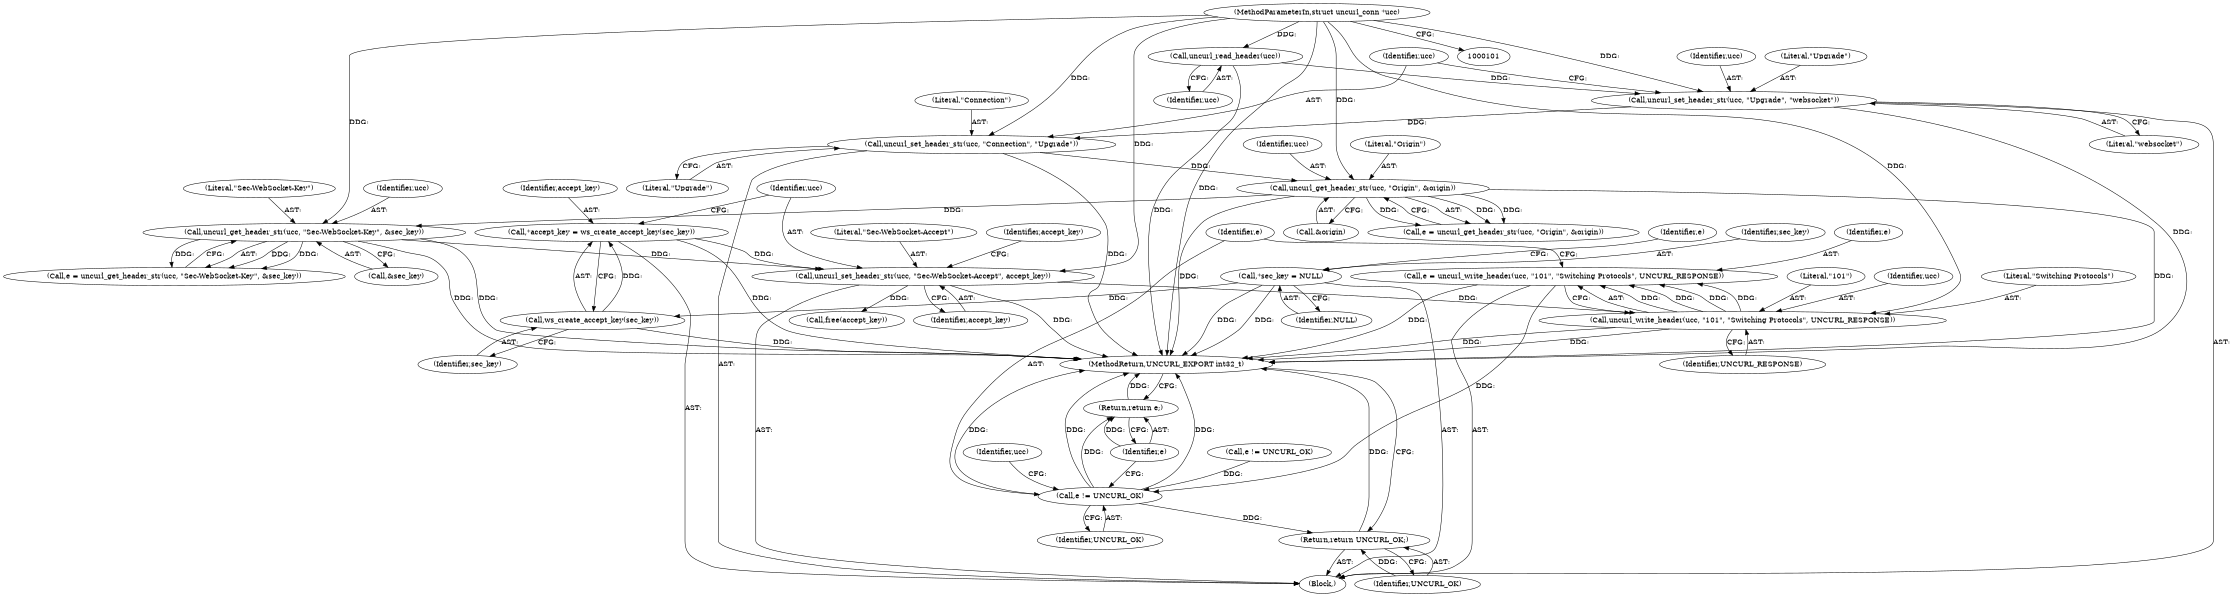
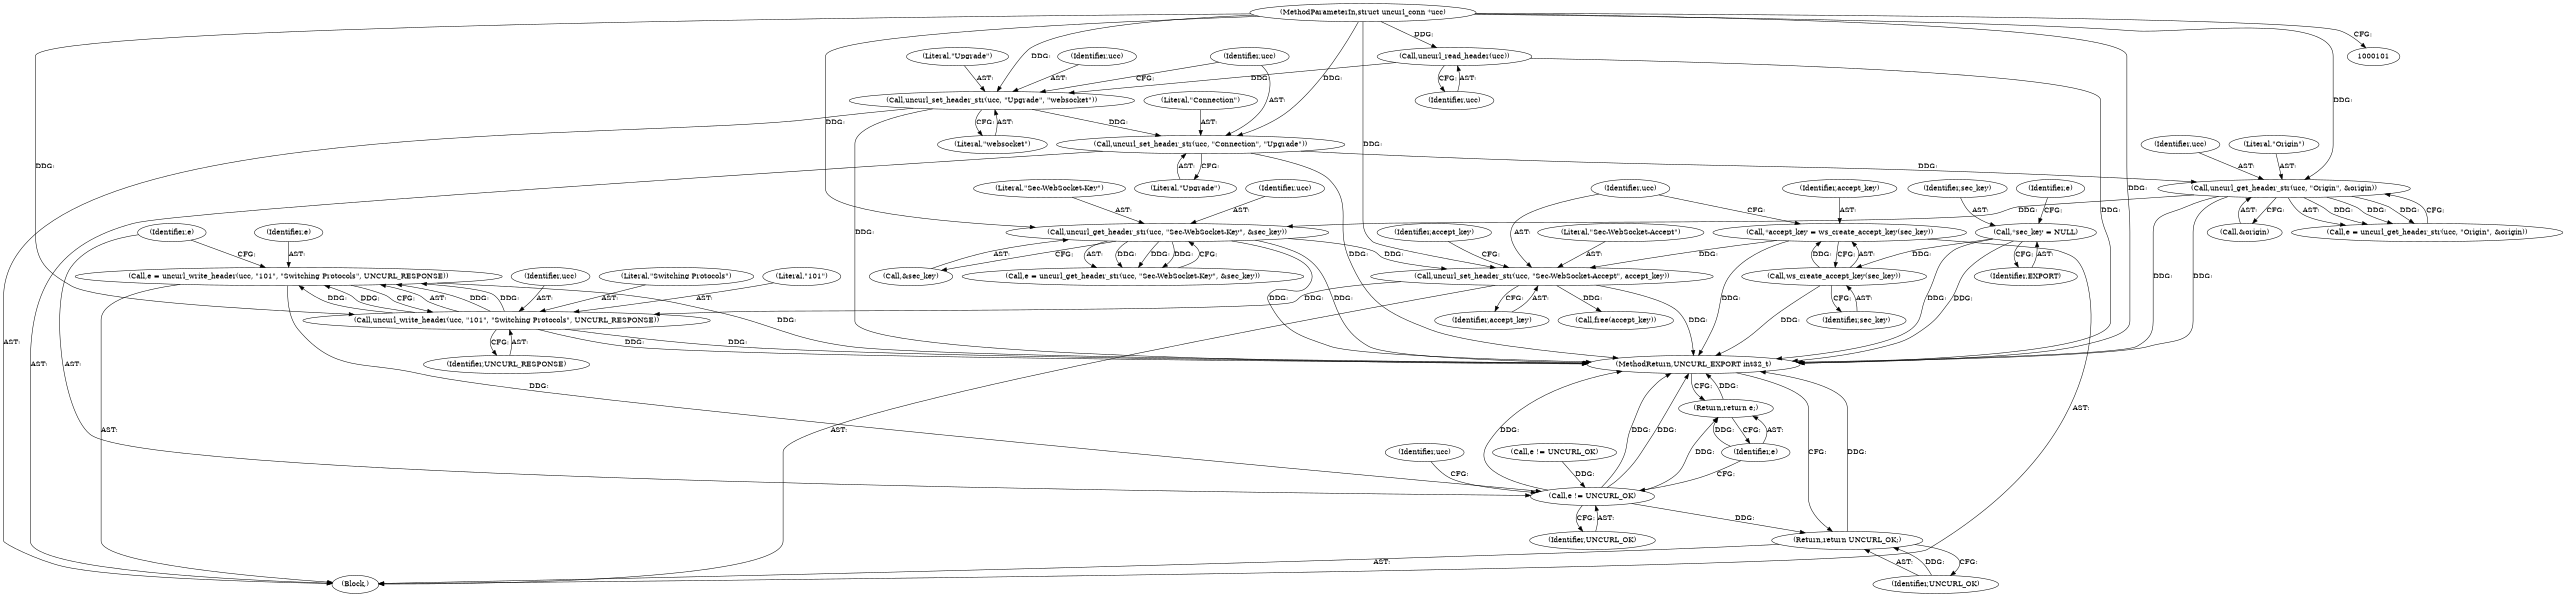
node "(Identifier,NULL)": label "(Identifier,NULL)" -> "(Identifier,EXPORT)"
edge "(Call,*sec_key = NULL)" -> "(Block,)": removed, label "AST:"
